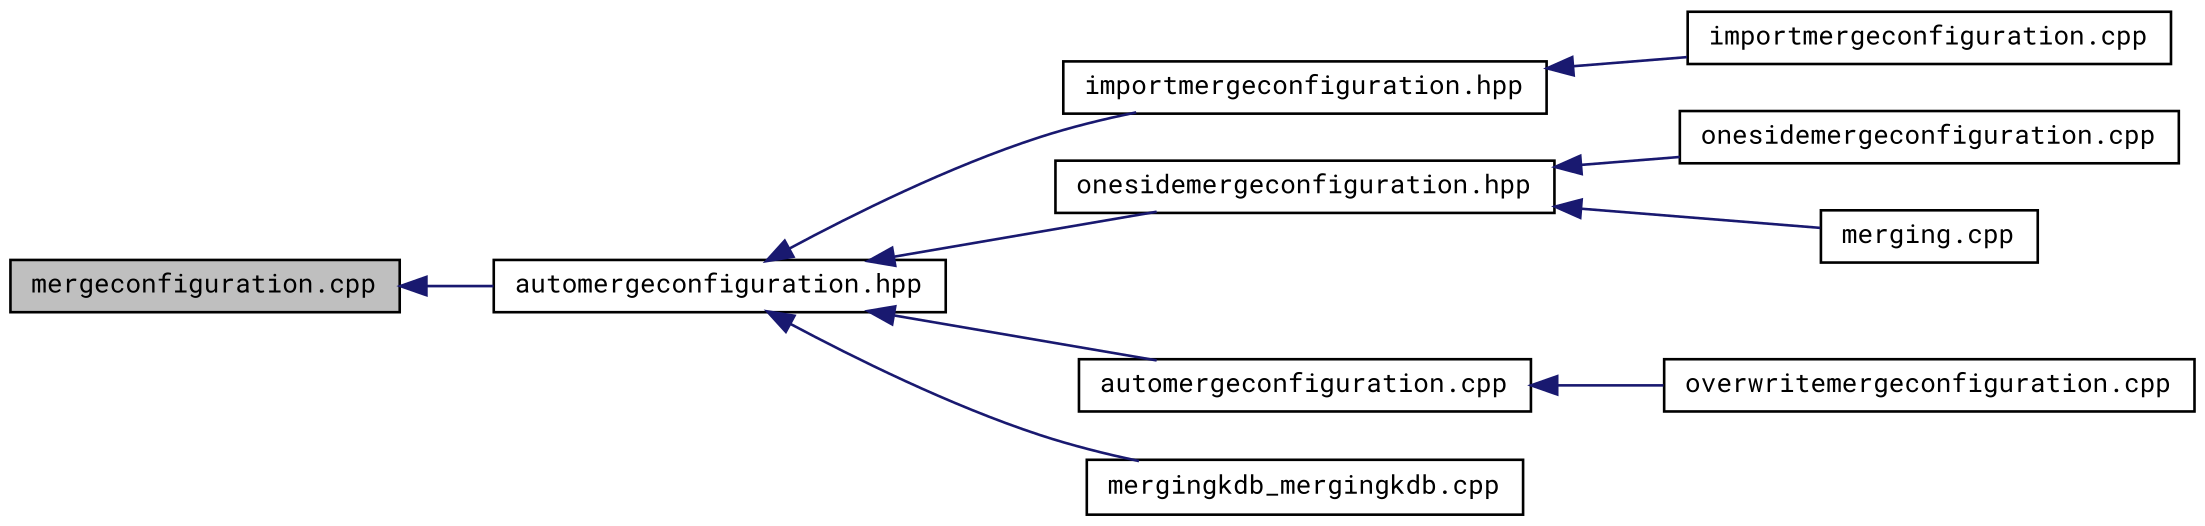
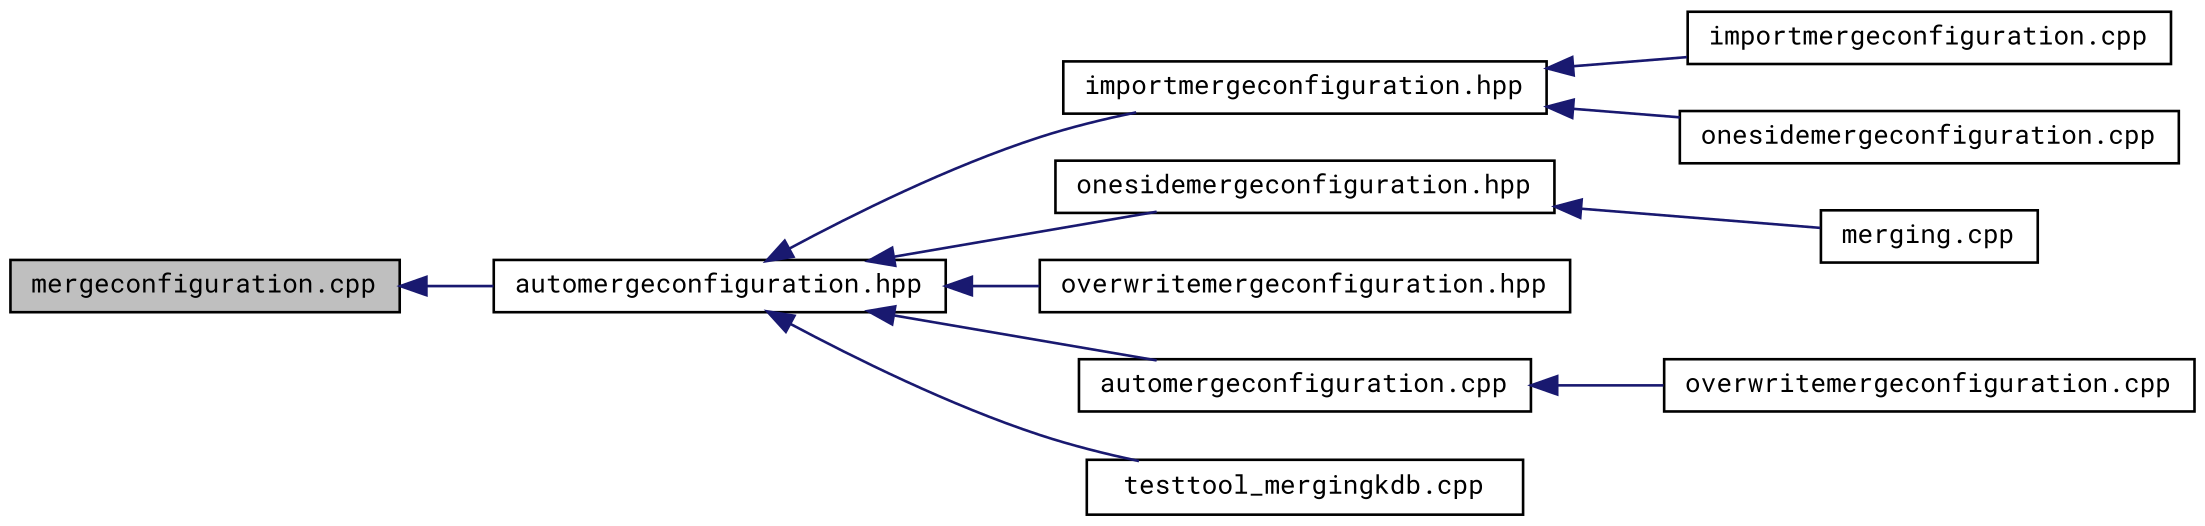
edge "onesidemergeconfiguration.cpp" -> "onesidemergeconfiguration.hpp": now "onesidemergeconfiguration.cpp" -> "importmergeconfiguration.hpp"
node "overwritemergeconfiguration.hpp": added
node "mergingkdb_mergingkdb.cpp": label "mergingkdb_mergingkdb.cpp" -> "testtool_mergingkdb.cpp"
